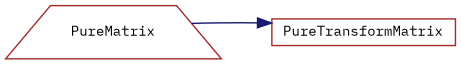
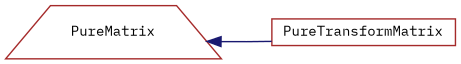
edge "PureMatrix" -> "PureTransformMatrix": reversed
